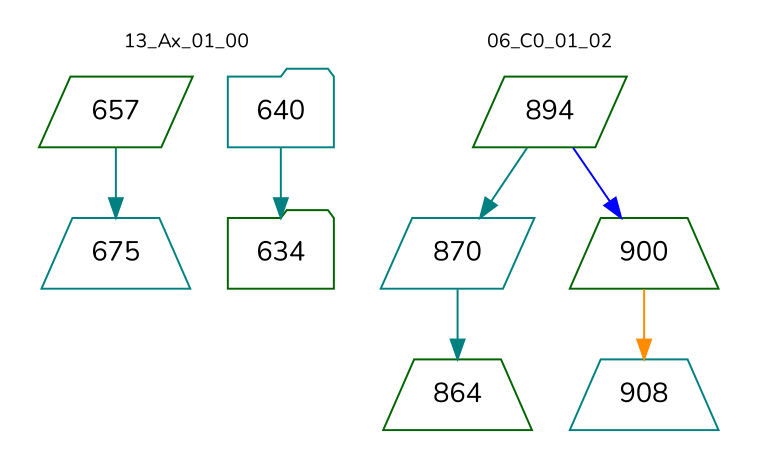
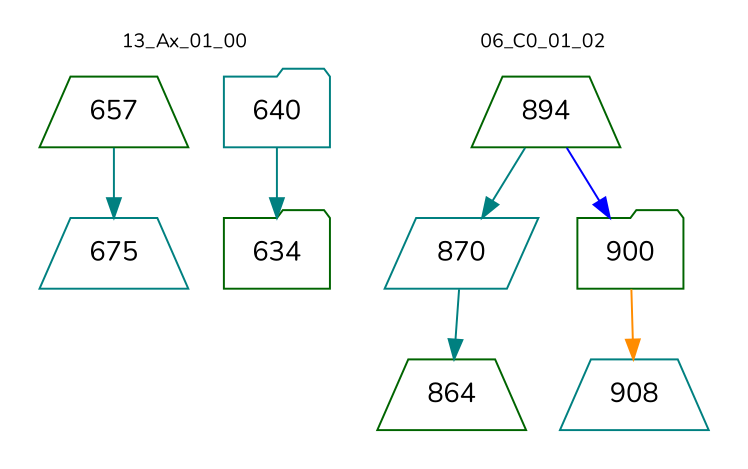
node "657": shape parallelogram -> trapezium
node "894": shape parallelogram -> trapezium
node "900": shape trapezium -> folder
